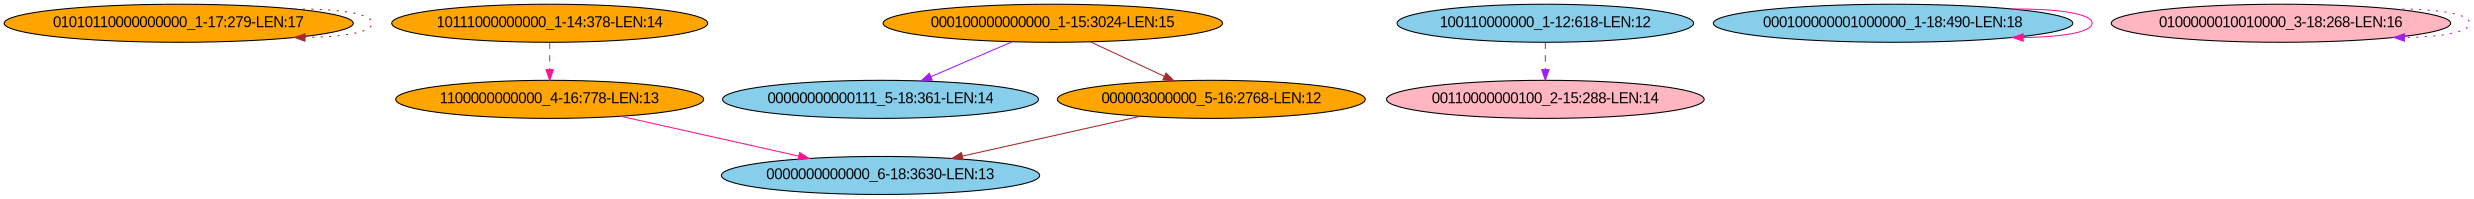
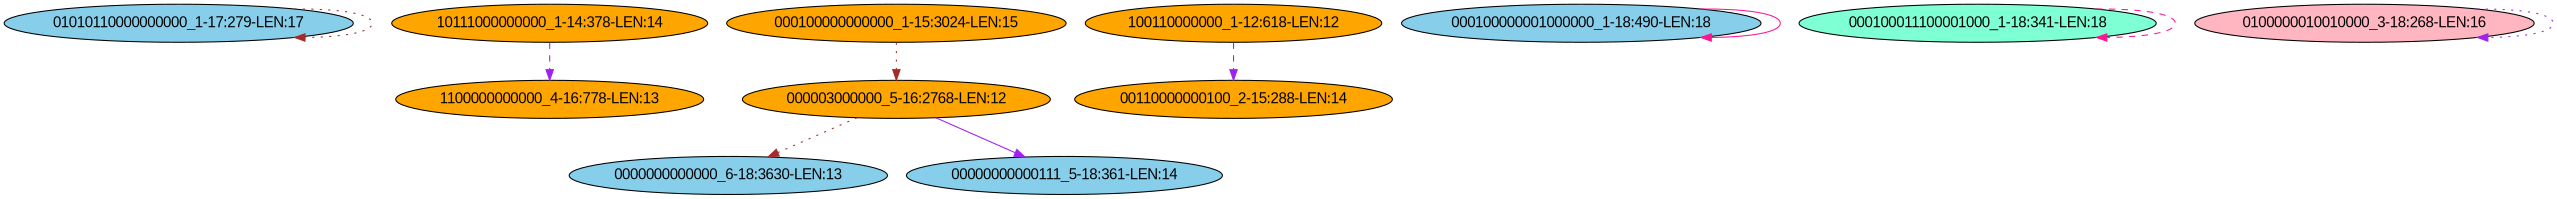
node "01010110000000000_1-17:279-LEN:17": fillcolor orange -> skyblue
node "100110000000_1-12:618-LEN:12": fillcolor skyblue -> orange
node "000100011100001000_1-18:341-LEN:18": added
edge "10111000000000_1-14:378-LEN:14" -> "1100000000000_4-16:778-LEN:13": color deeppink -> purple
edge "000100000000000_1-15:3024-LEN:15" -> "00000000000111_5-18:361-LEN:14": now "000003000000_5-16:2768-LEN:12" -> "00000000000111_5-18:361-LEN:14"
edge "000100000000000_1-15:3024-LEN:15" -> "000003000000_5-16:2768-LEN:12": style solid -> dotted
node "00110000000100_2-15:288-LEN:14": fillcolor lightpink -> orange
edge "1100000000000_4-16:778-LEN:13" -> "0000000000000_6-18:3630-LEN:13": removed
edge "000003000000_5-16:2768-LEN:12" -> "0000000000000_6-18:3630-LEN:13": style solid -> dotted
